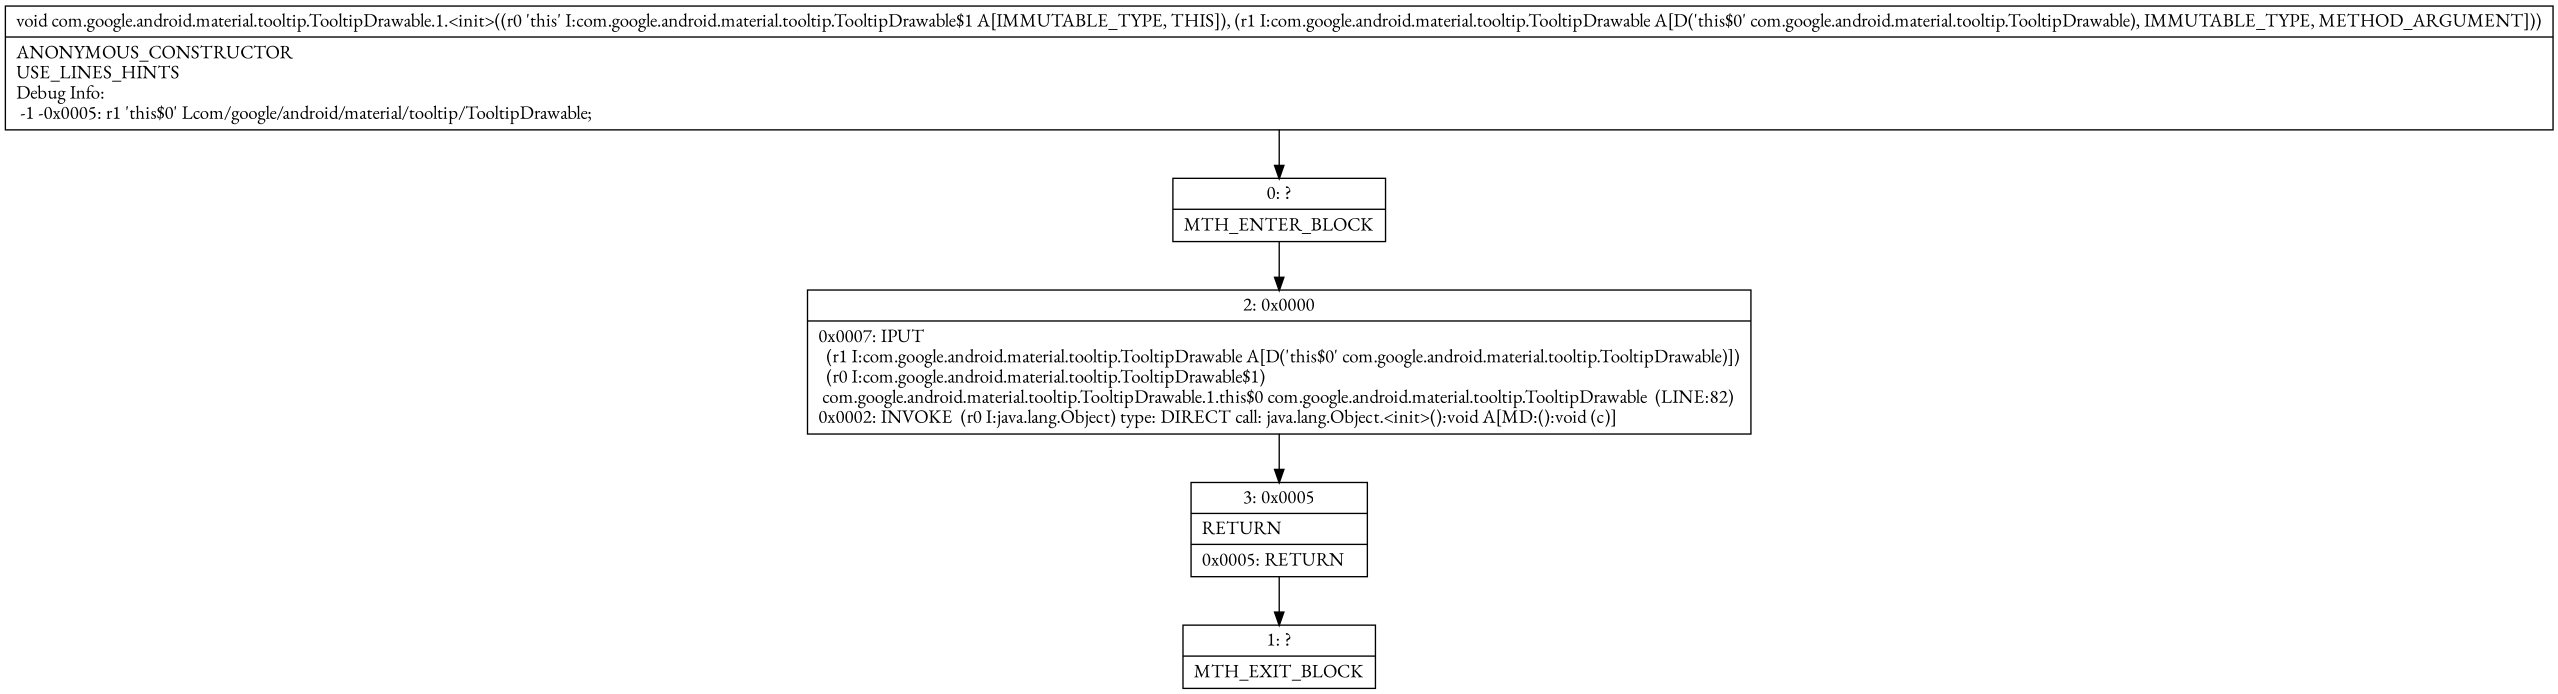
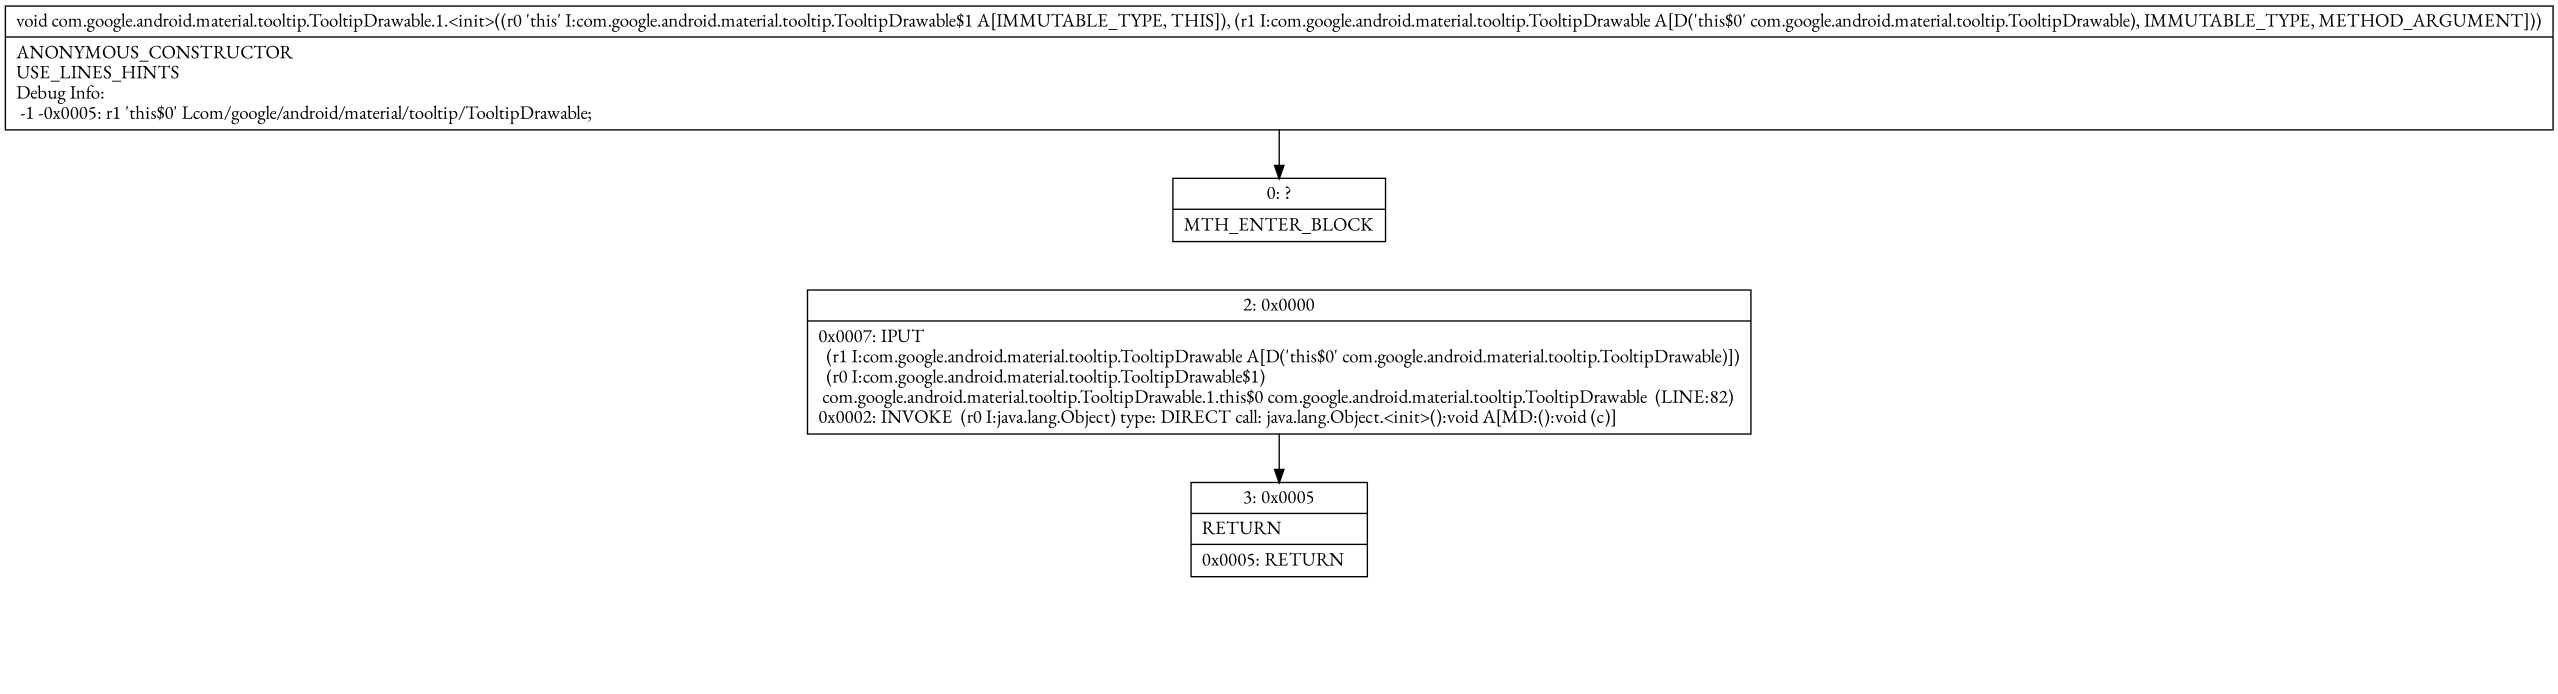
edge "0: ?" -> "2: 0x0000": removed
node "1: ?": removed
